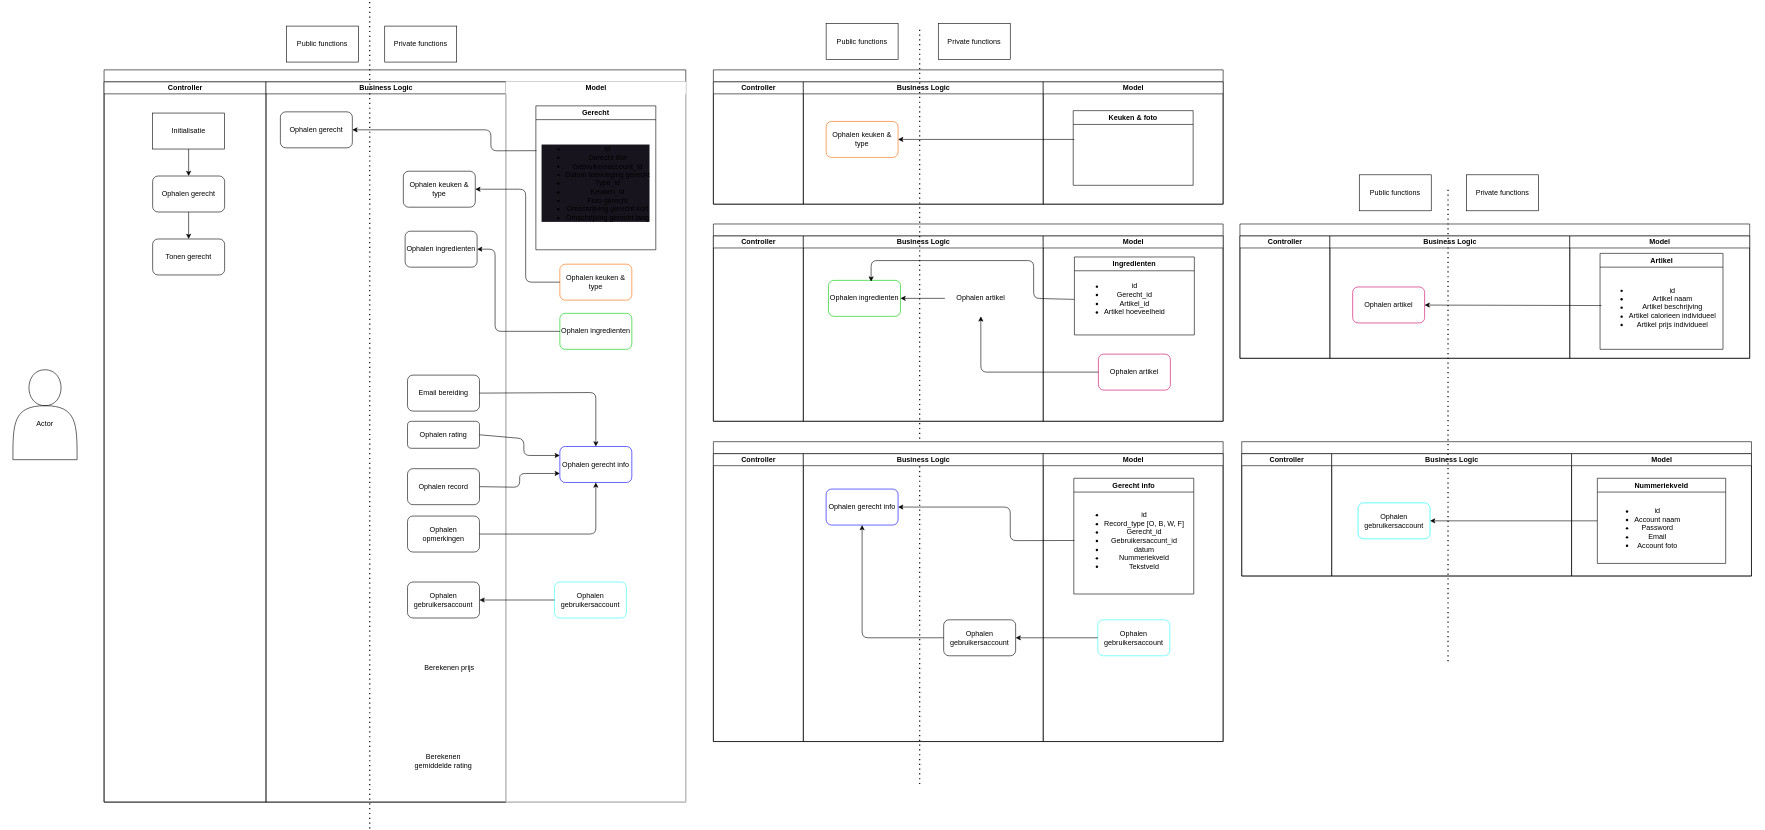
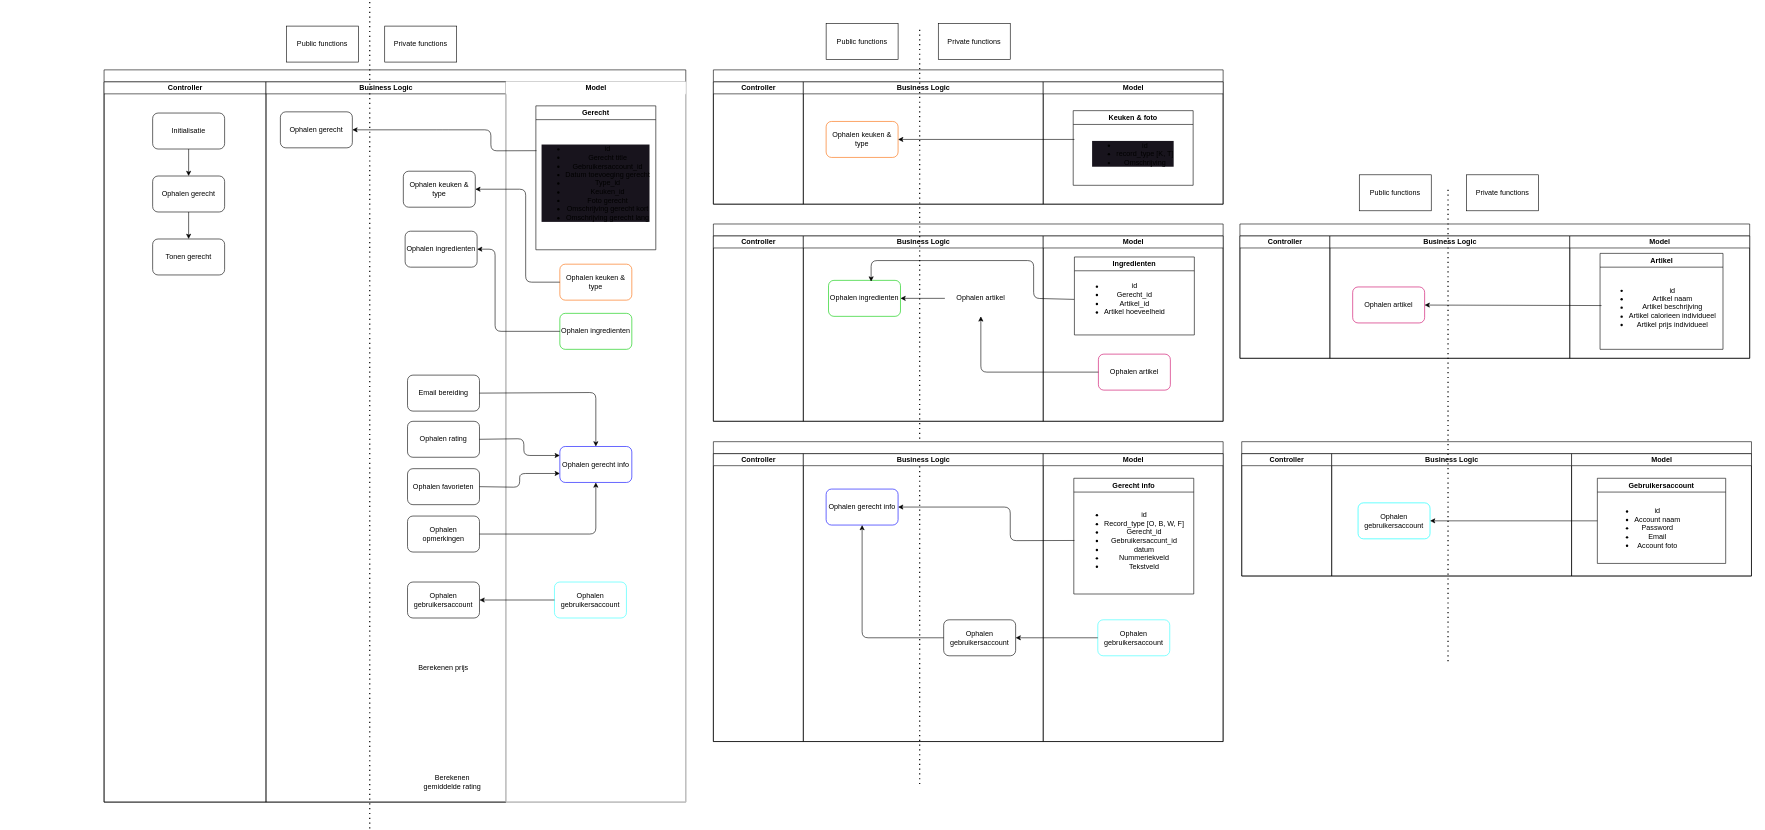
node "Initialisatie": shape rectangle -> rounded rectangle
node "id record_type [K, T] Omschrijving": added
node "Actor": removed
node "Ophalen rating": size 72x27 -> 72x36
node "Nummeriekveld": label "Nummeriekveld" -> "Gebruikersaccount"
node "Ophalen record": label "Ophalen record" -> "Ophalen favorieten"
node "Berekenen prijs": moved (449, 668) -> (443, 668)
node "Berekenen gemiddelde rating": moved (443, 762) -> (452, 783)
